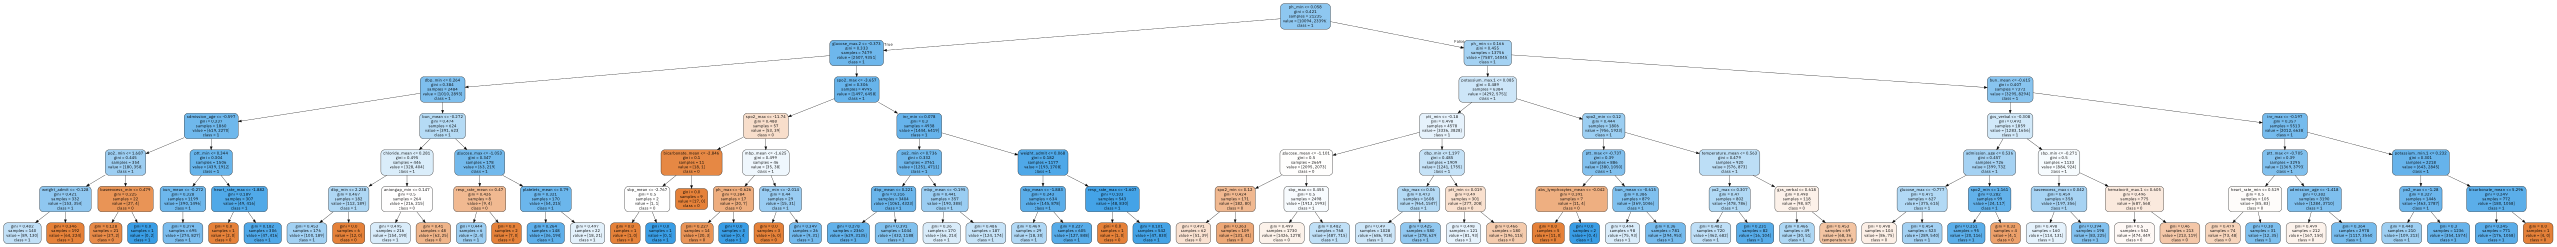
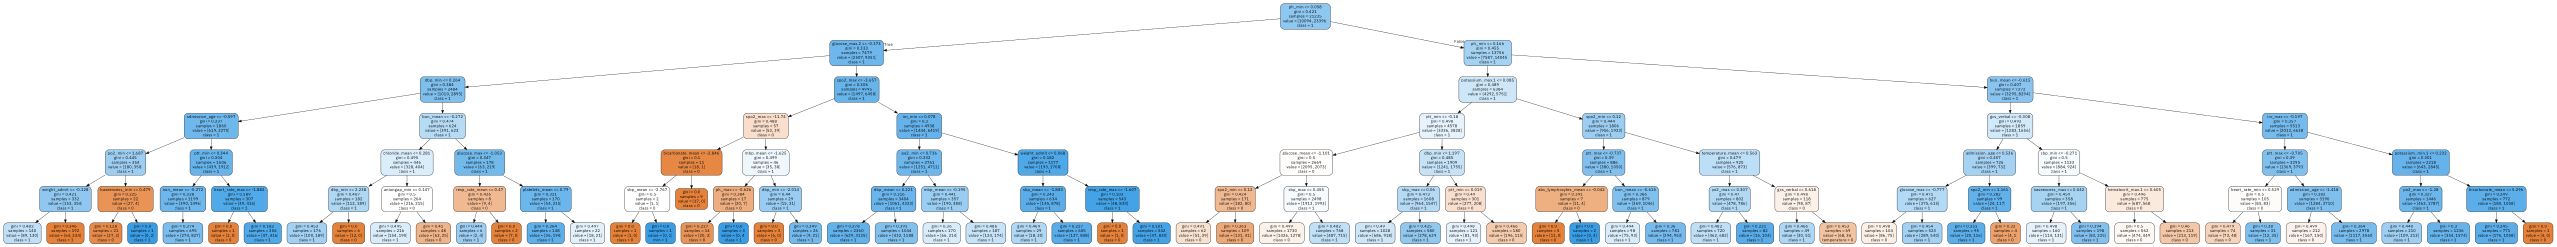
node "gini = 0.0 samples = 1 value = [0, 1] class = 1": label "gini = 0.0 samples = 1 value = [0, 1] class = 1" -> "gini = 0.0 samples = 1 value = [0, 1] min = 1"
